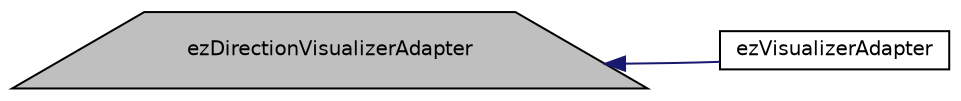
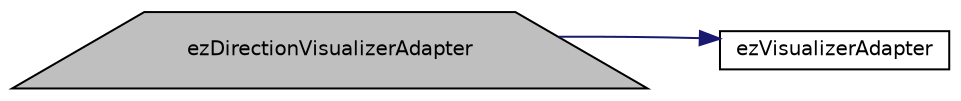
edge "ezVisualizerAdapter" -> "ezDirectionVisualizerAdapter": reversed
